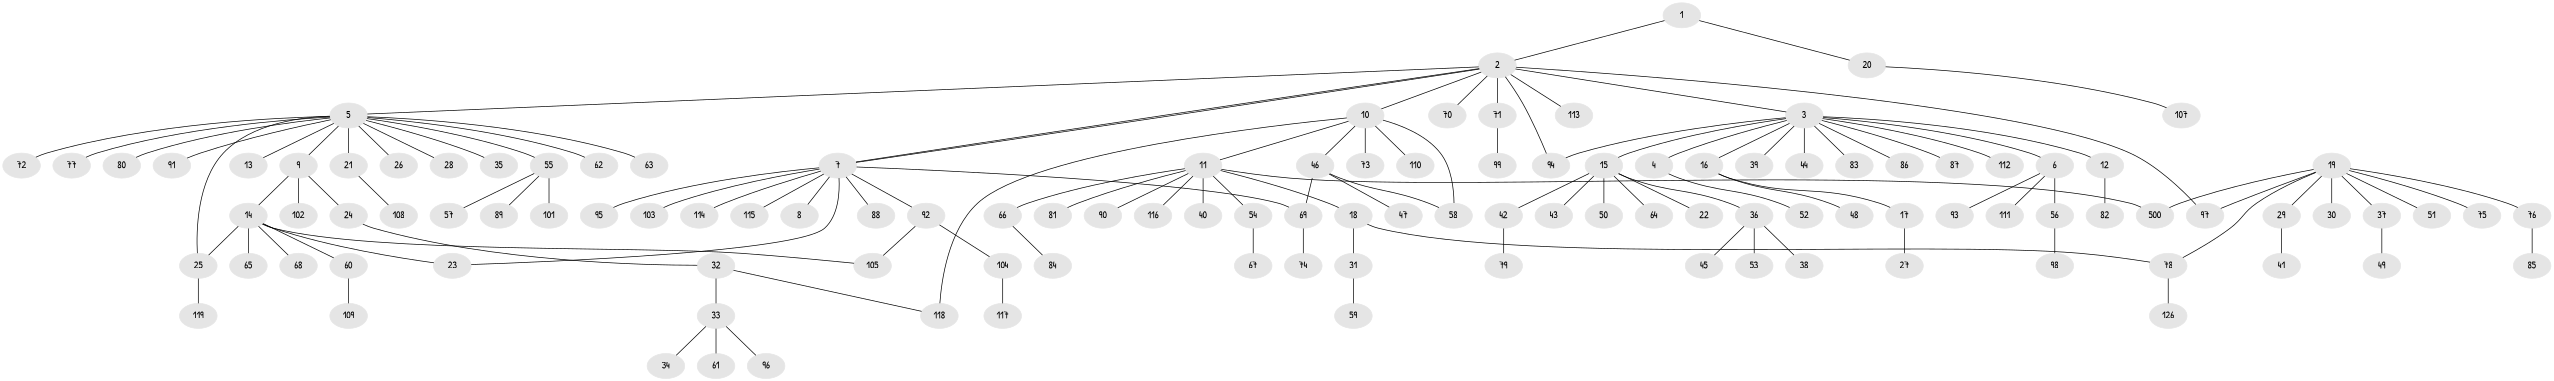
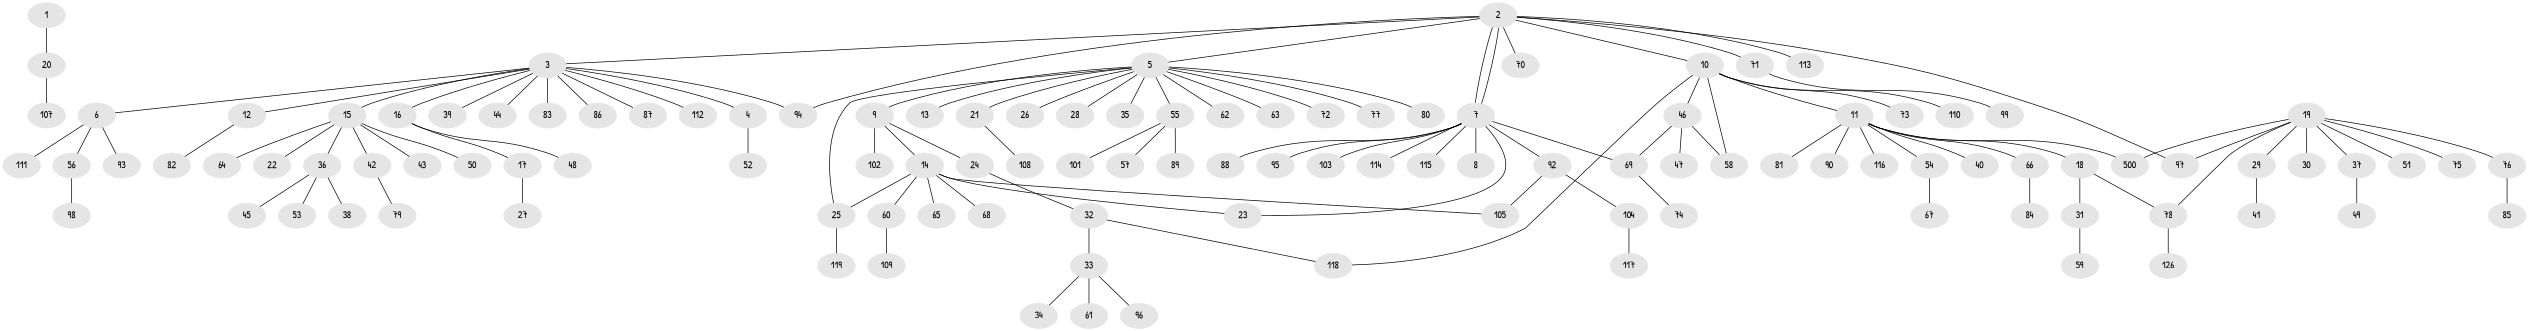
edge "1" -- "2": removed
node "91": removed
